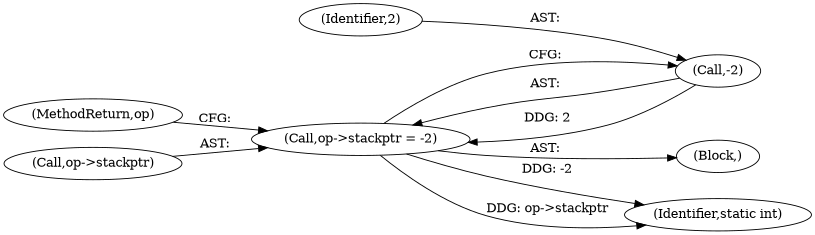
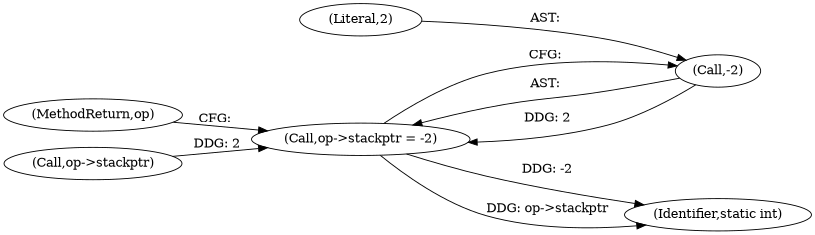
node "(Identifier,2)": label "(Identifier,2)" -> "(Literal,2)"
edge "(Call,op->stackptr)" -> "(Call,op->stackptr = -2)": label "AST: " -> "DDG: 2"
node "(Block,)": removed
